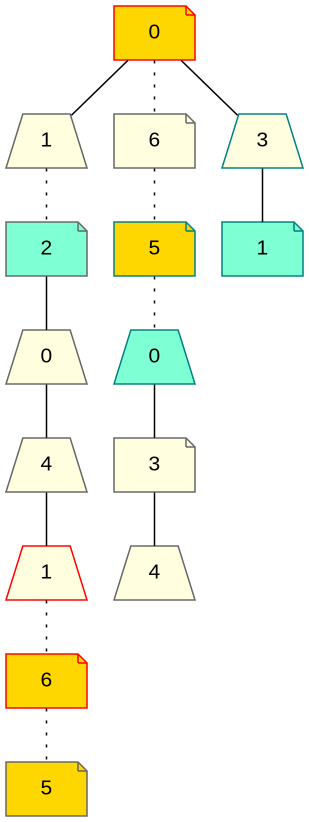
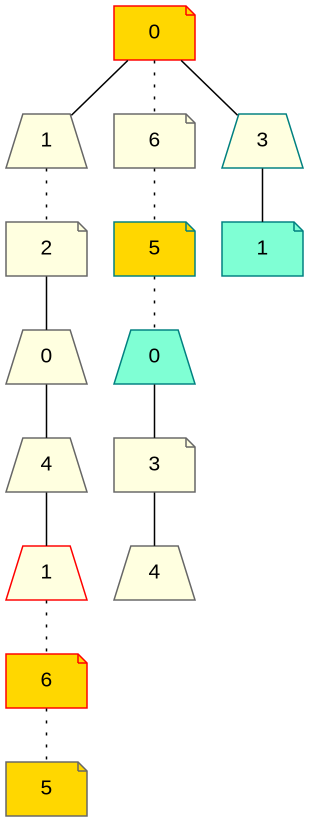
node "2": fillcolor aquamarine -> lightyellow
